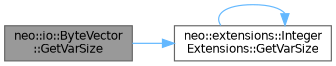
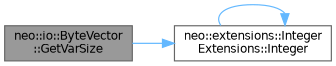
node "neo::extensions::Integer Extensions::GetVarSize": label "neo::extensions::Integer Extensions::GetVarSize" -> "neo::extensions::Integer Extensions::Integer"
